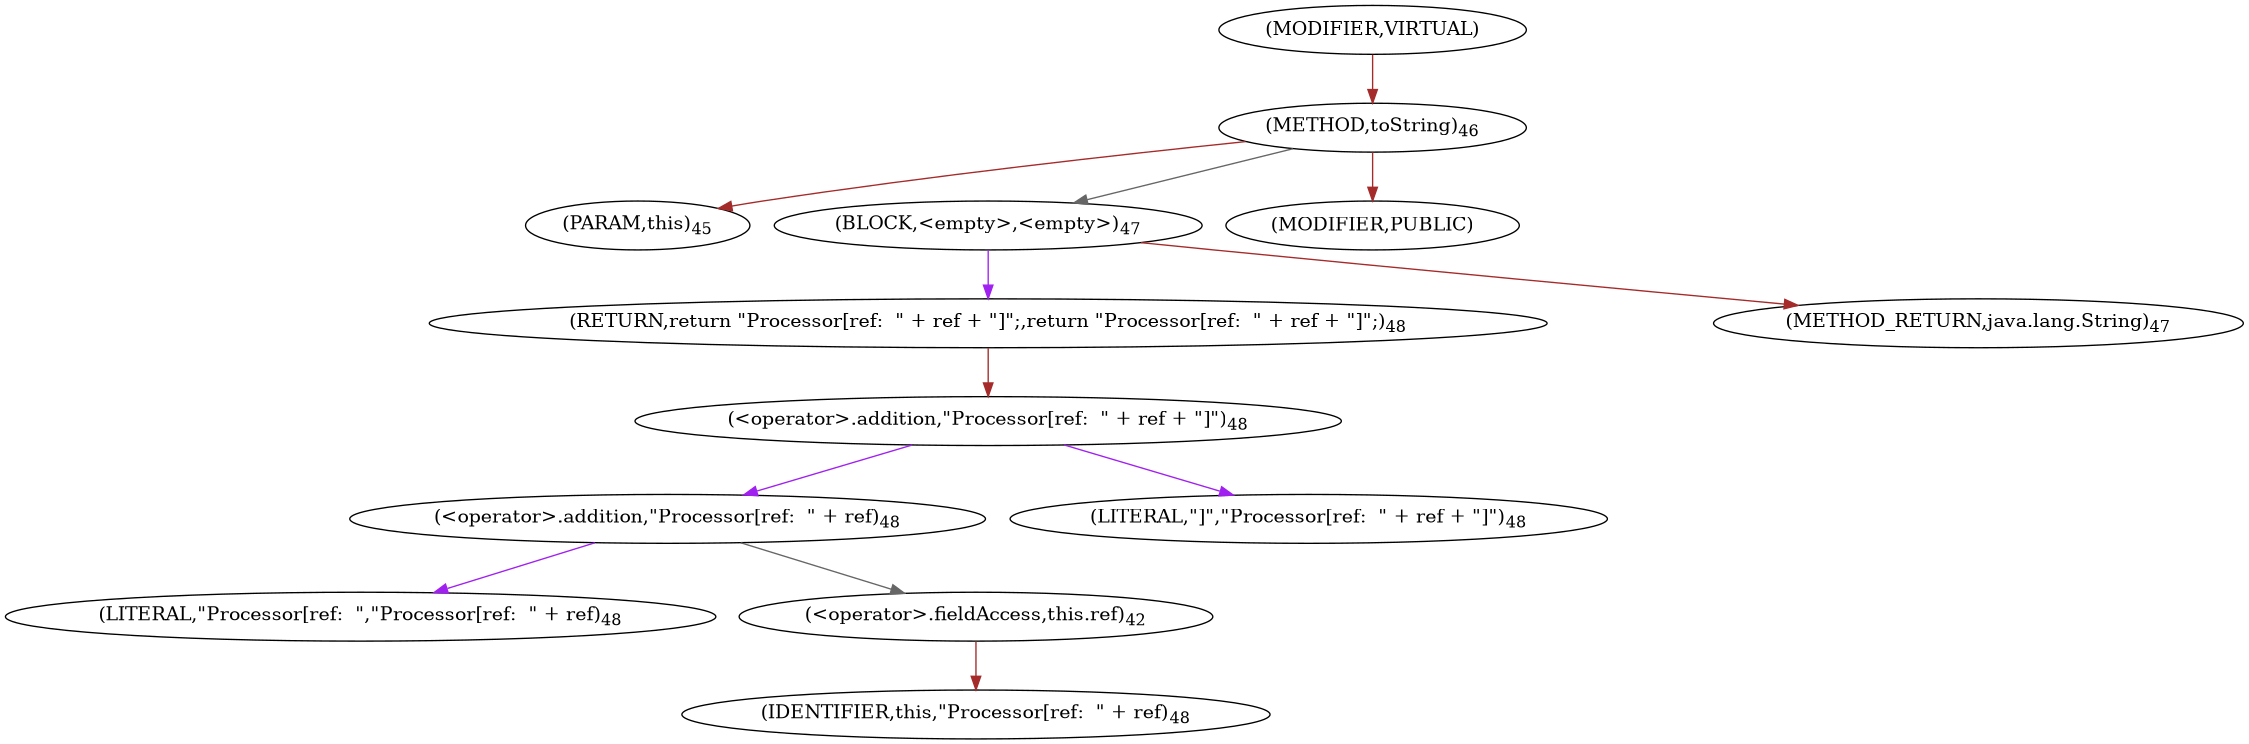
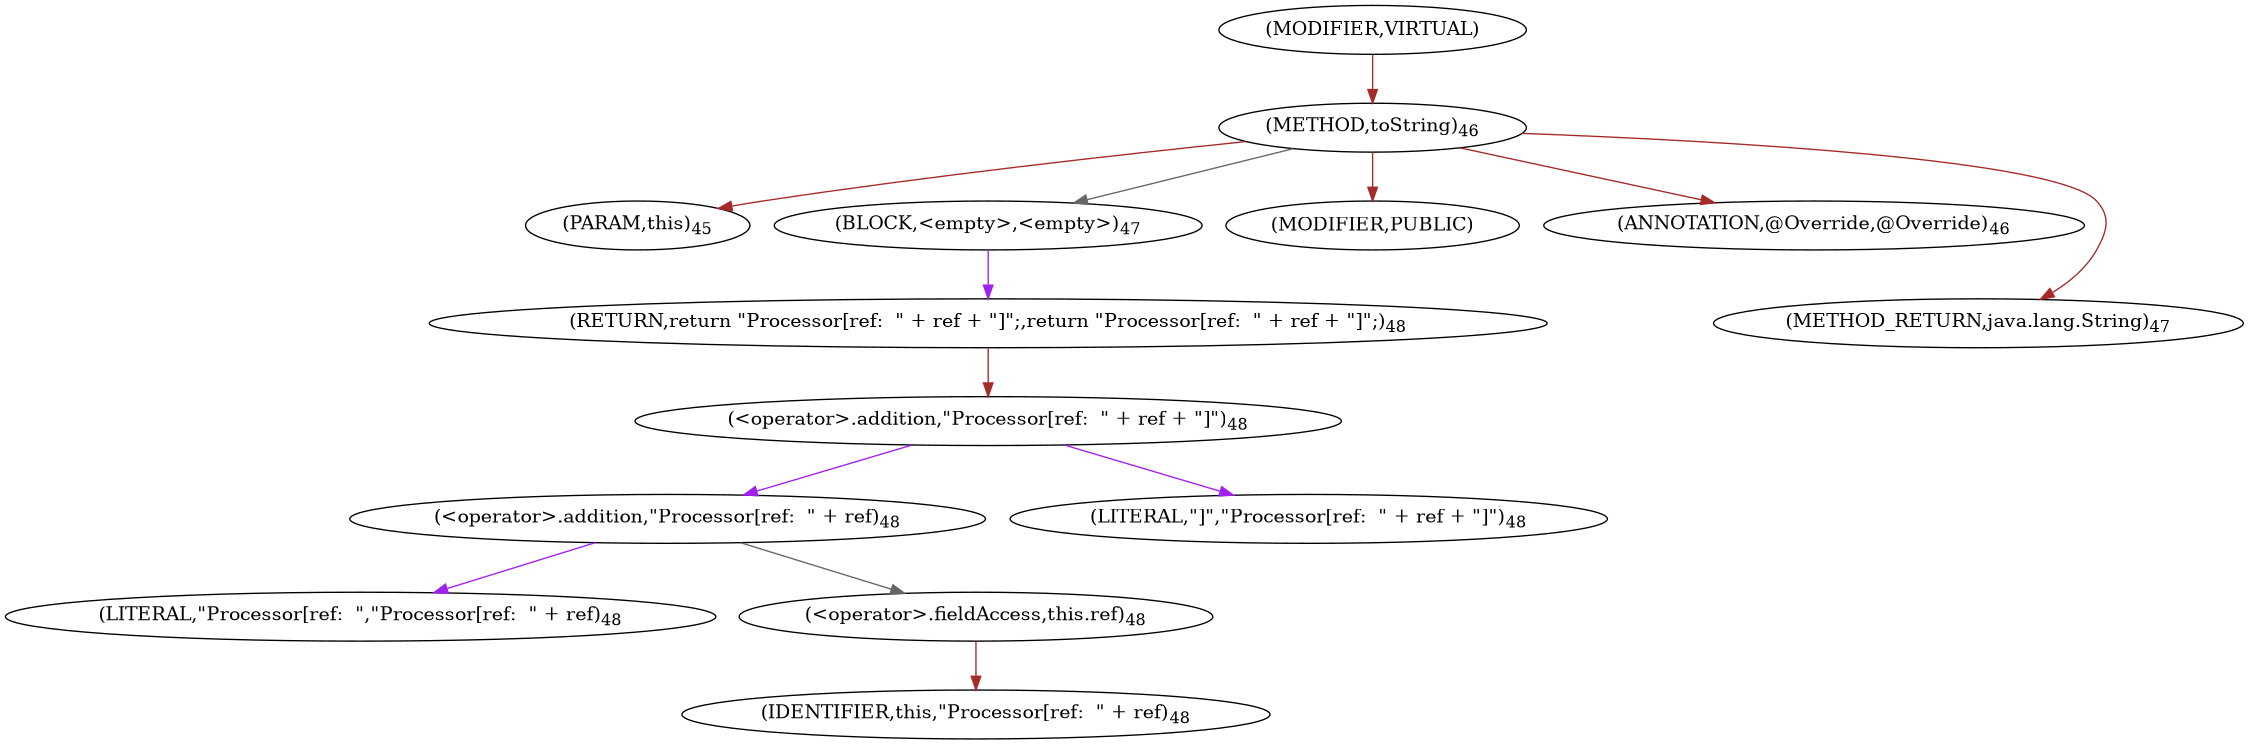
node "(ANNOTATION,@Override,@Override)": added
edge "(BLOCK,<empty>,<empty>)" -> "(METHOD_RETURN,java.lang.String)": now "(METHOD,toString)" -> "(METHOD_RETURN,java.lang.String)"
node "(<operator>.fieldAccess,this.ref)": text "42" -> "48"
